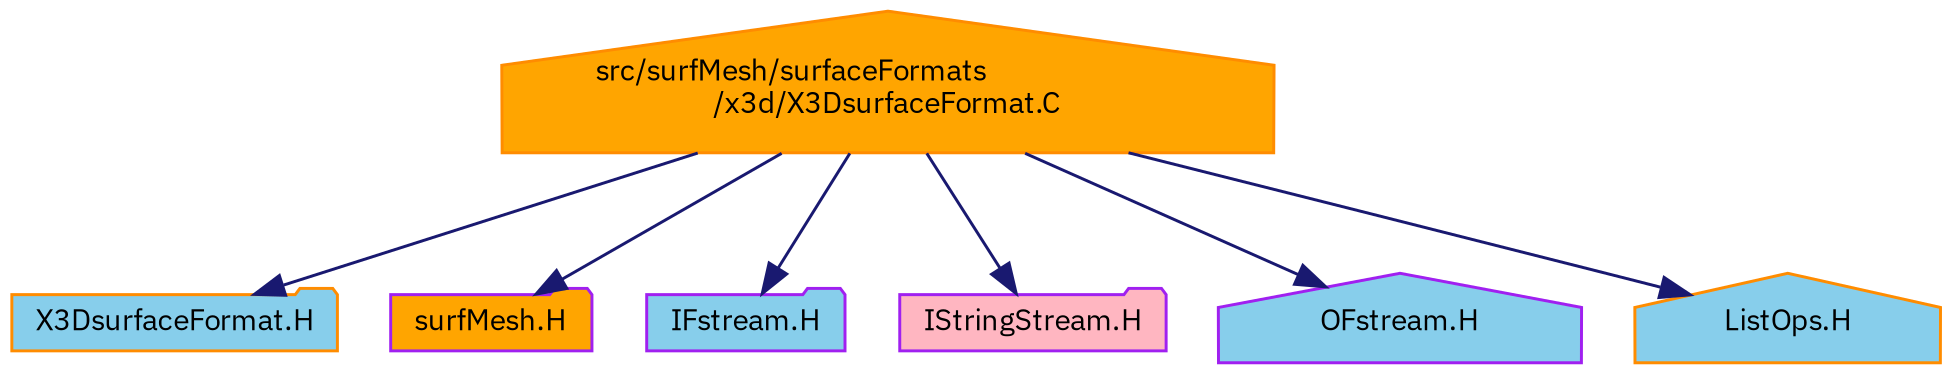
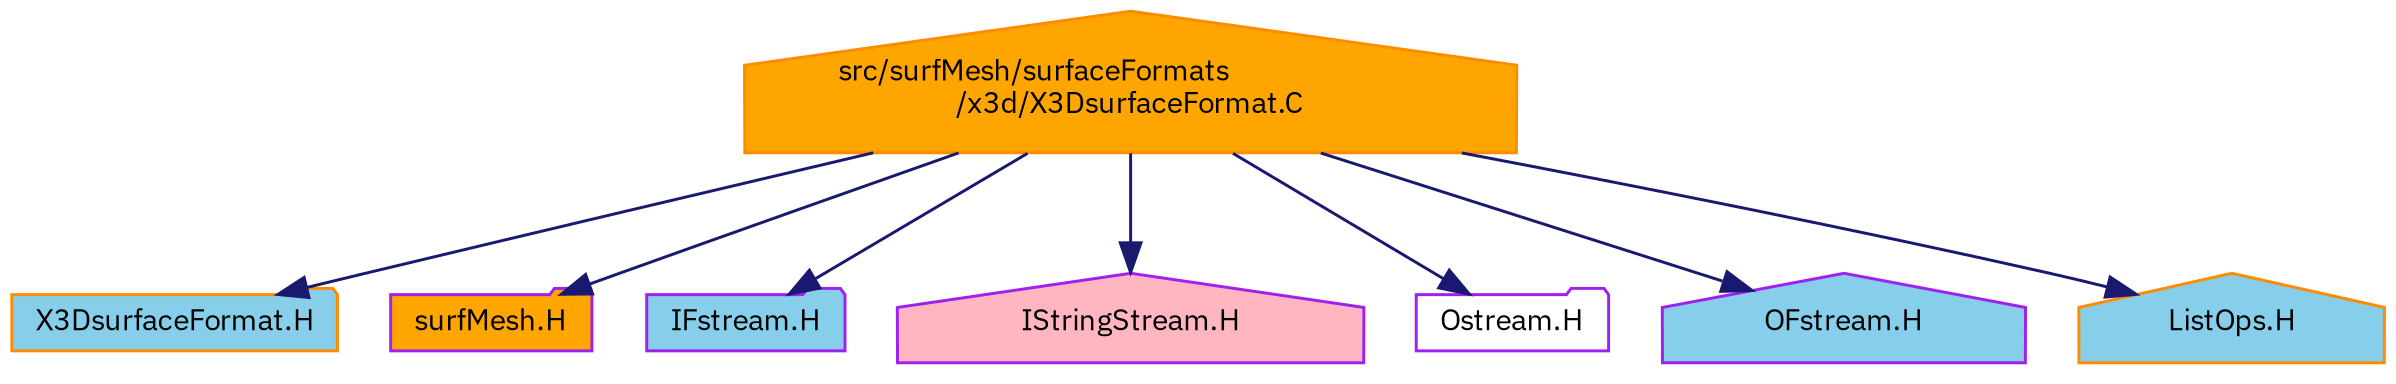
node "IStringStream.H": shape folder -> house
node "Ostream.H": added
